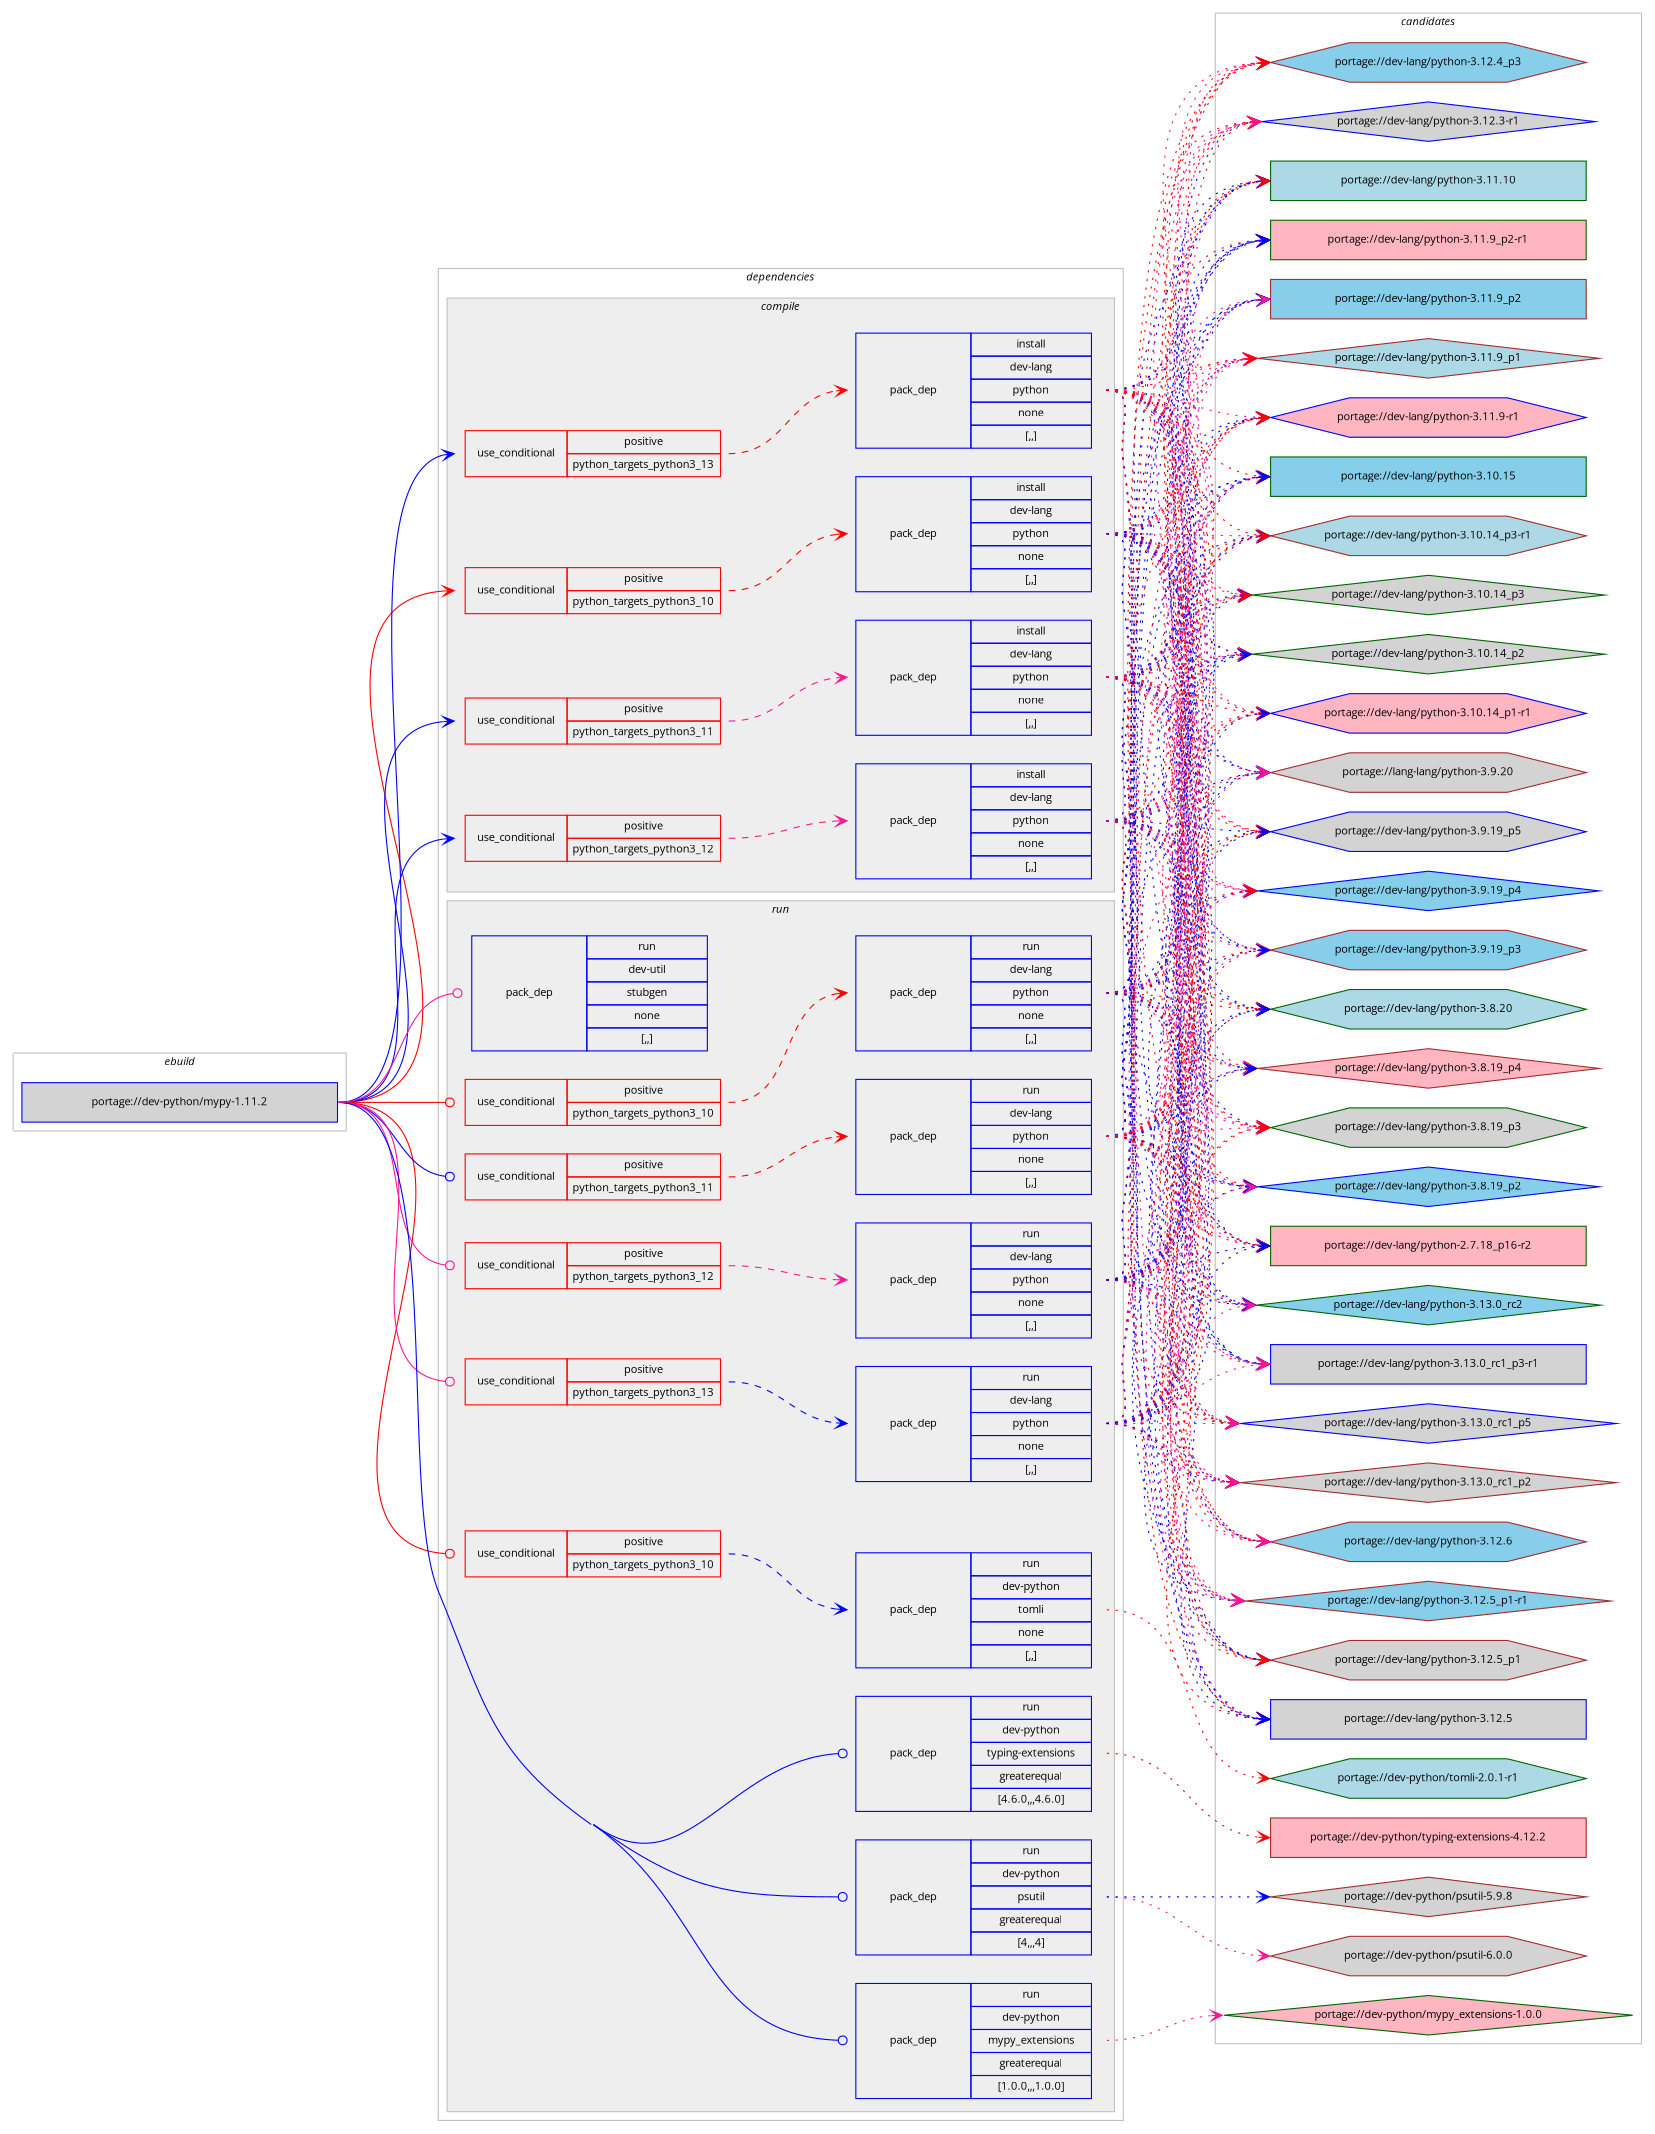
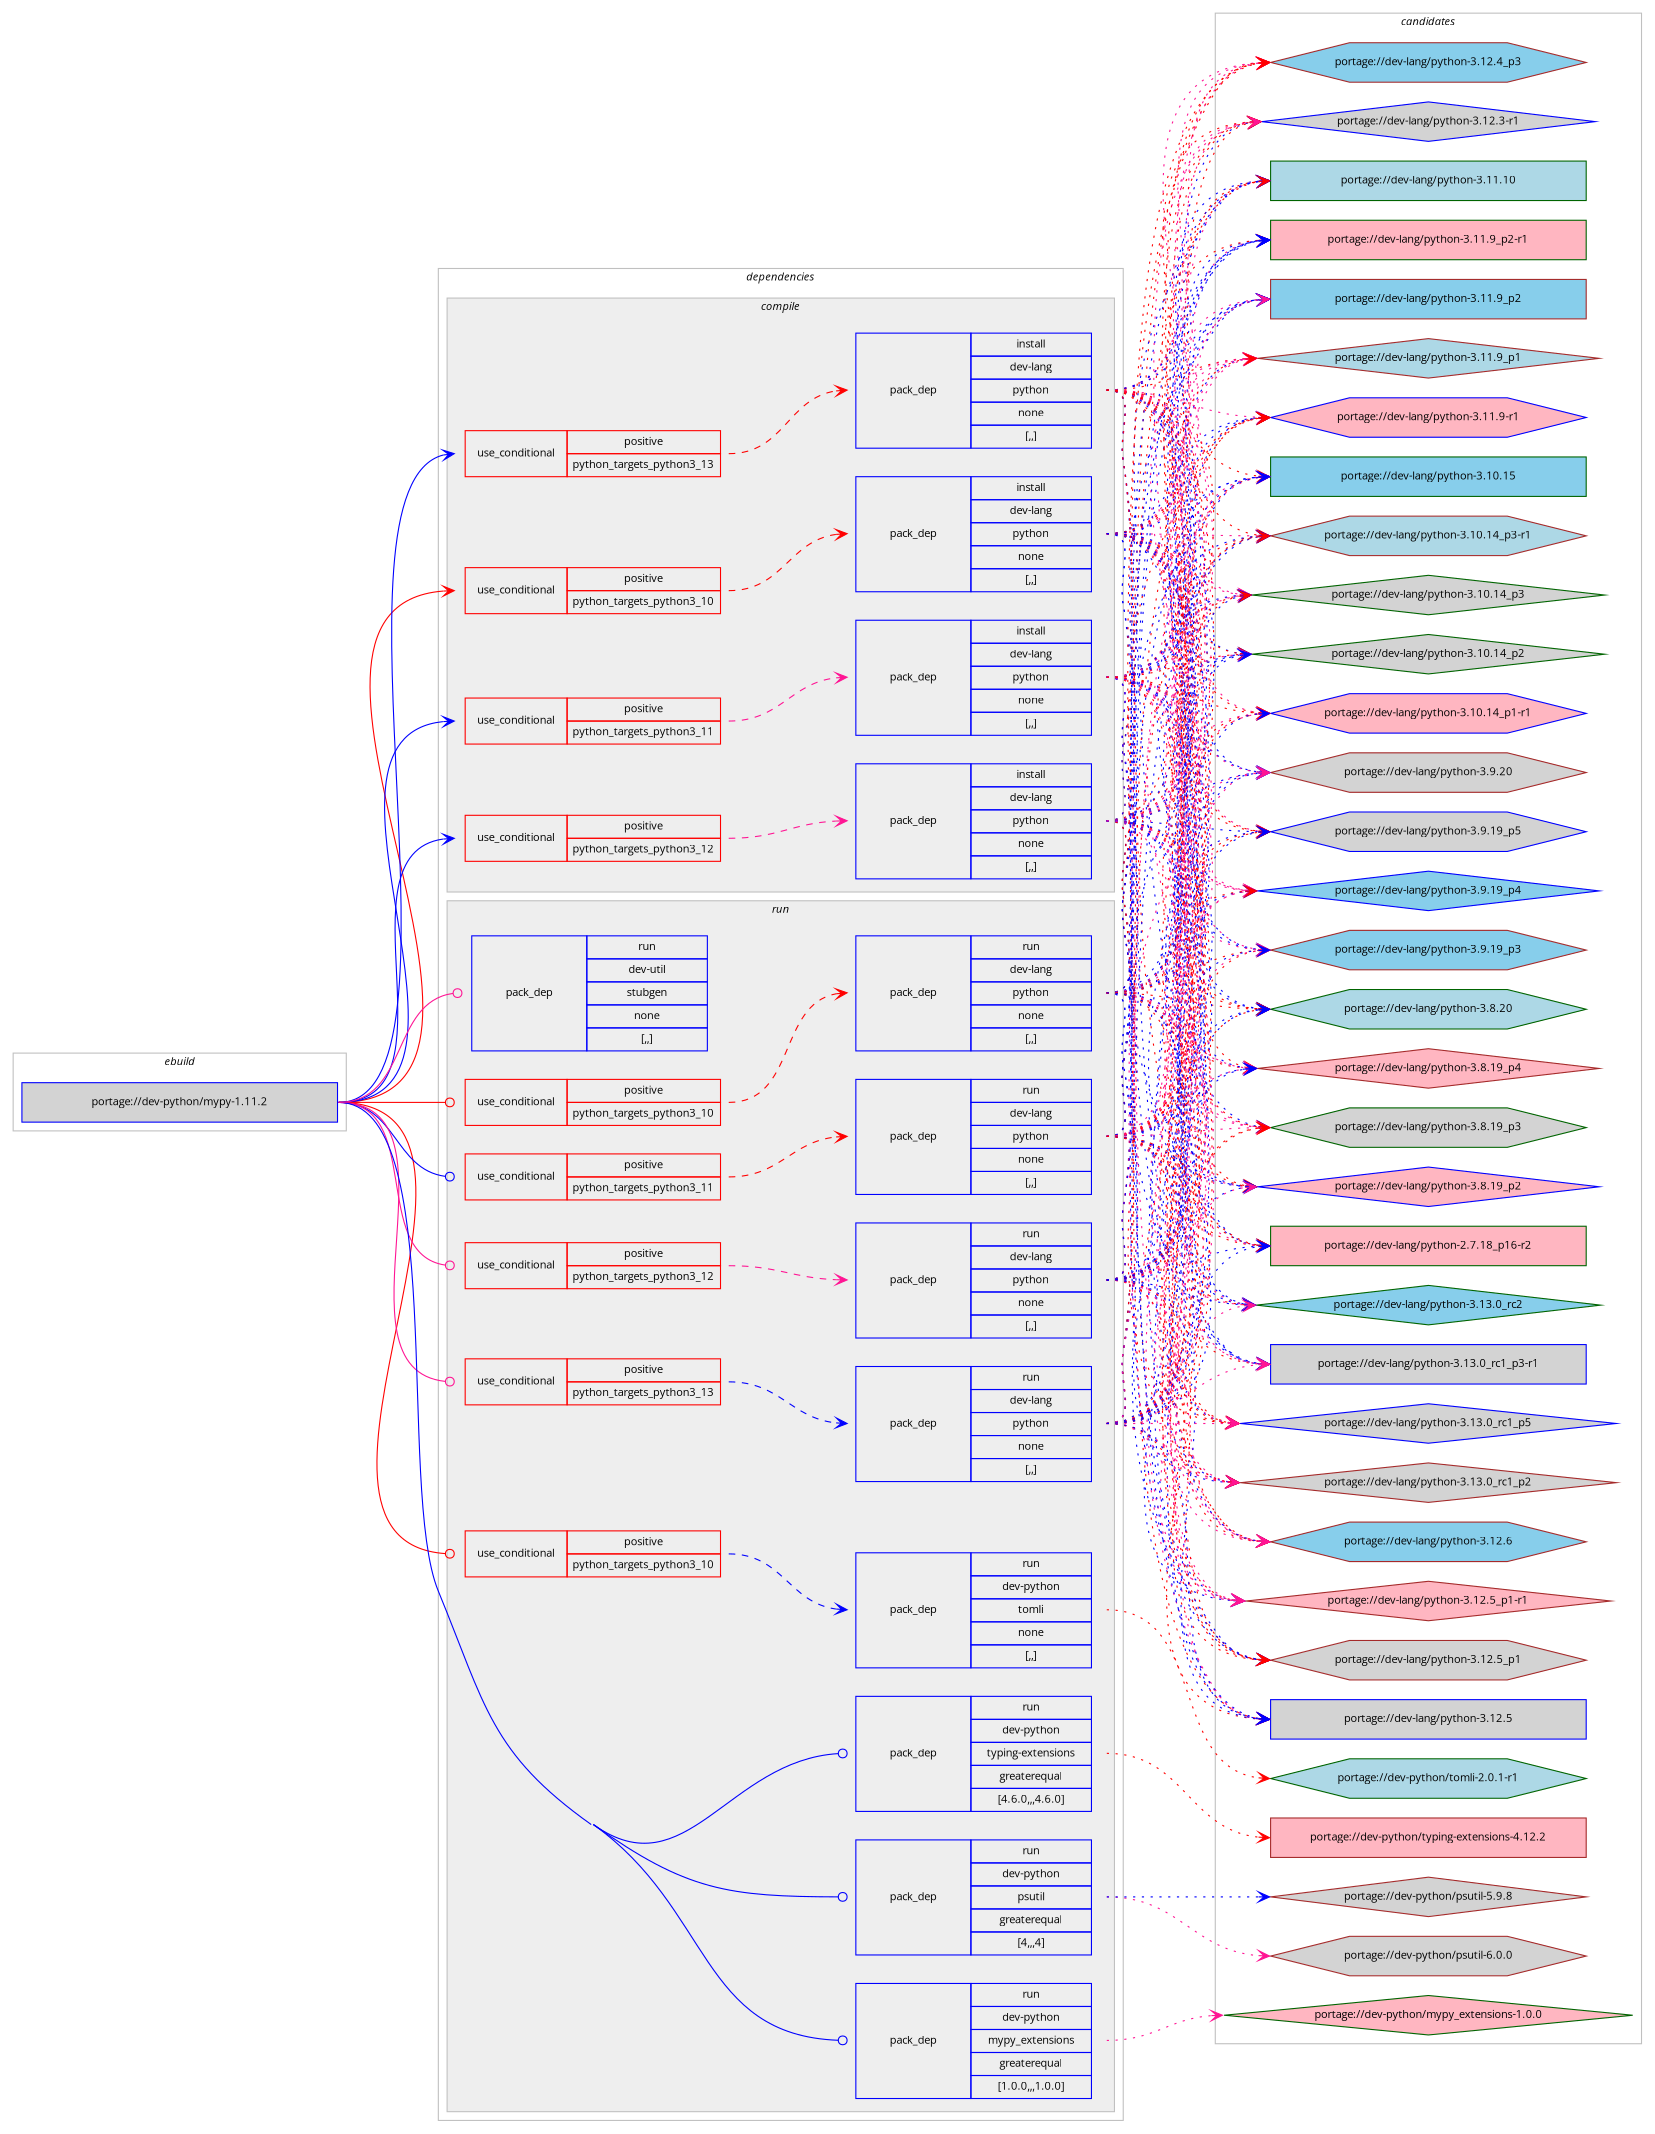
node "portage://lang-lang/python-3.9.20": label "portage://lang-lang/python-3.9.20" -> "portage://dev-lang/python-3.9.20"
node "portage://dev-lang/python-3.8.19_p2": fillcolor skyblue -> lightpink
node "portage://dev-lang/python-3.12.5_p1-r1": fillcolor skyblue -> lightpink
